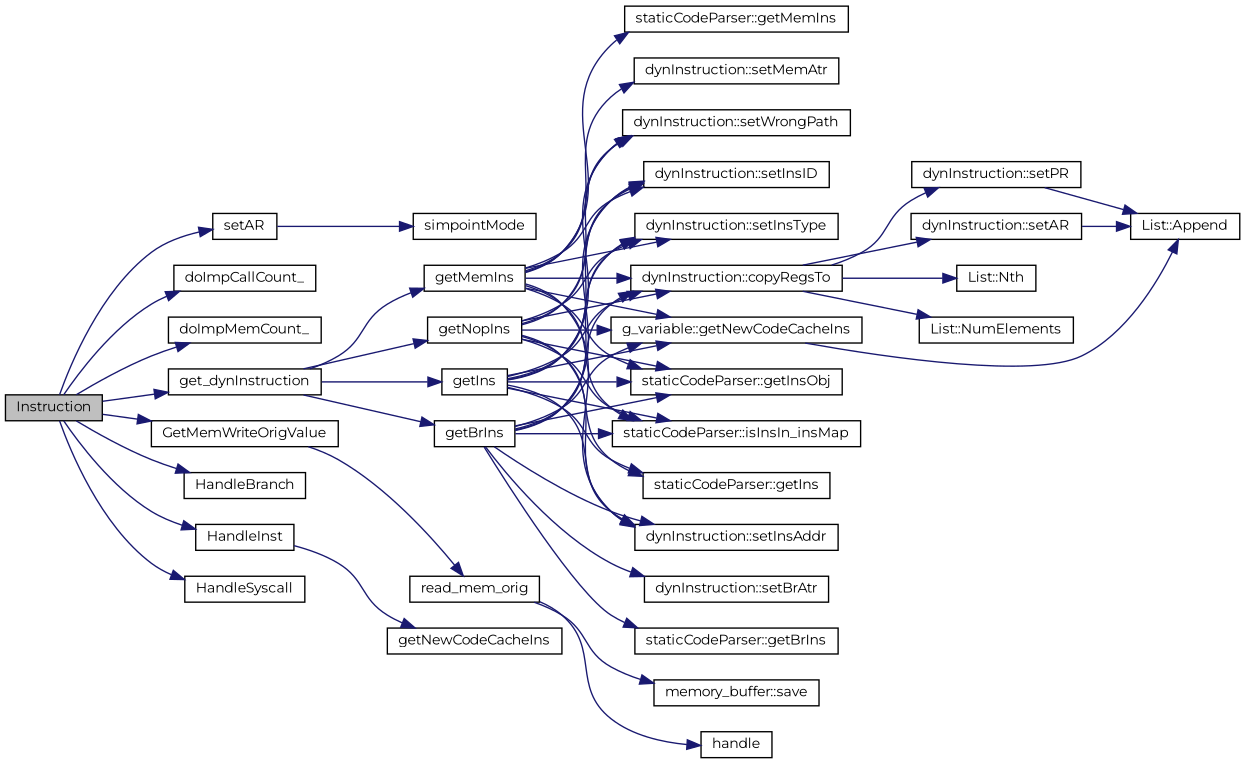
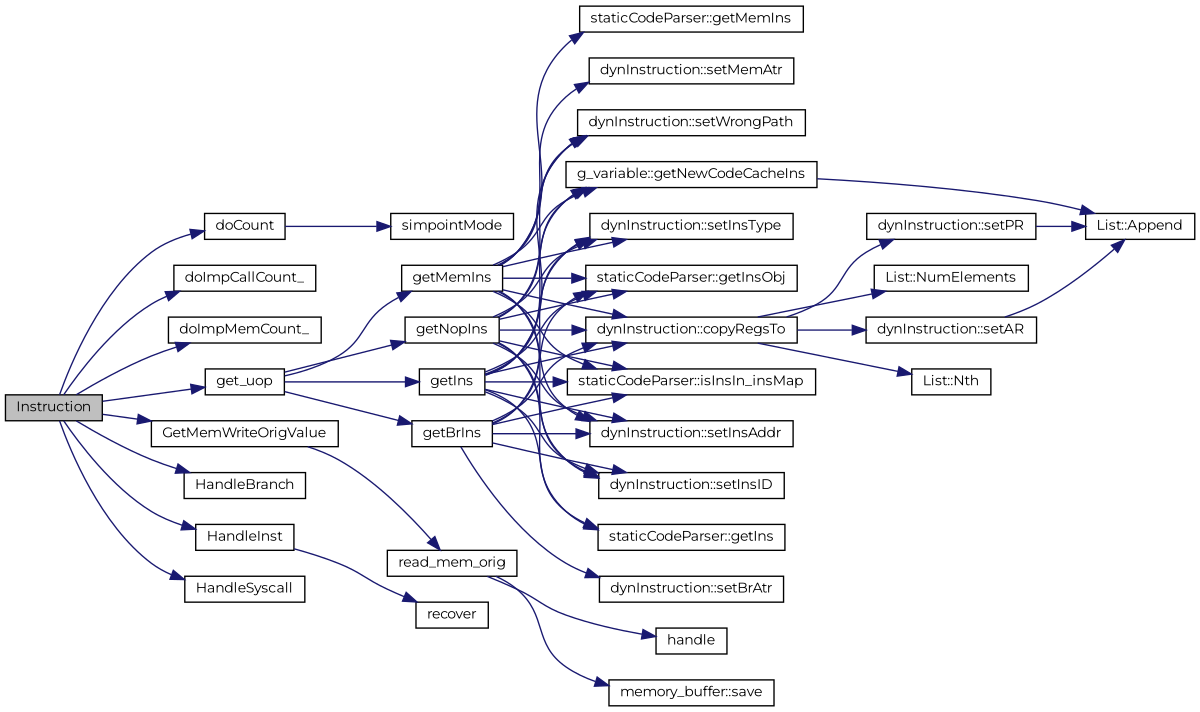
node "setAR": label "setAR" -> "doCount"
edge "getBrIns" -> "g_variable::getNewCodeCacheIns": removed
node "get_dynInstruction": label "get_dynInstruction" -> "get_uop"
node "getNewCodeCacheIns": label "getNewCodeCacheIns" -> "recover"
node "staticCodeParser::getBrIns": removed
